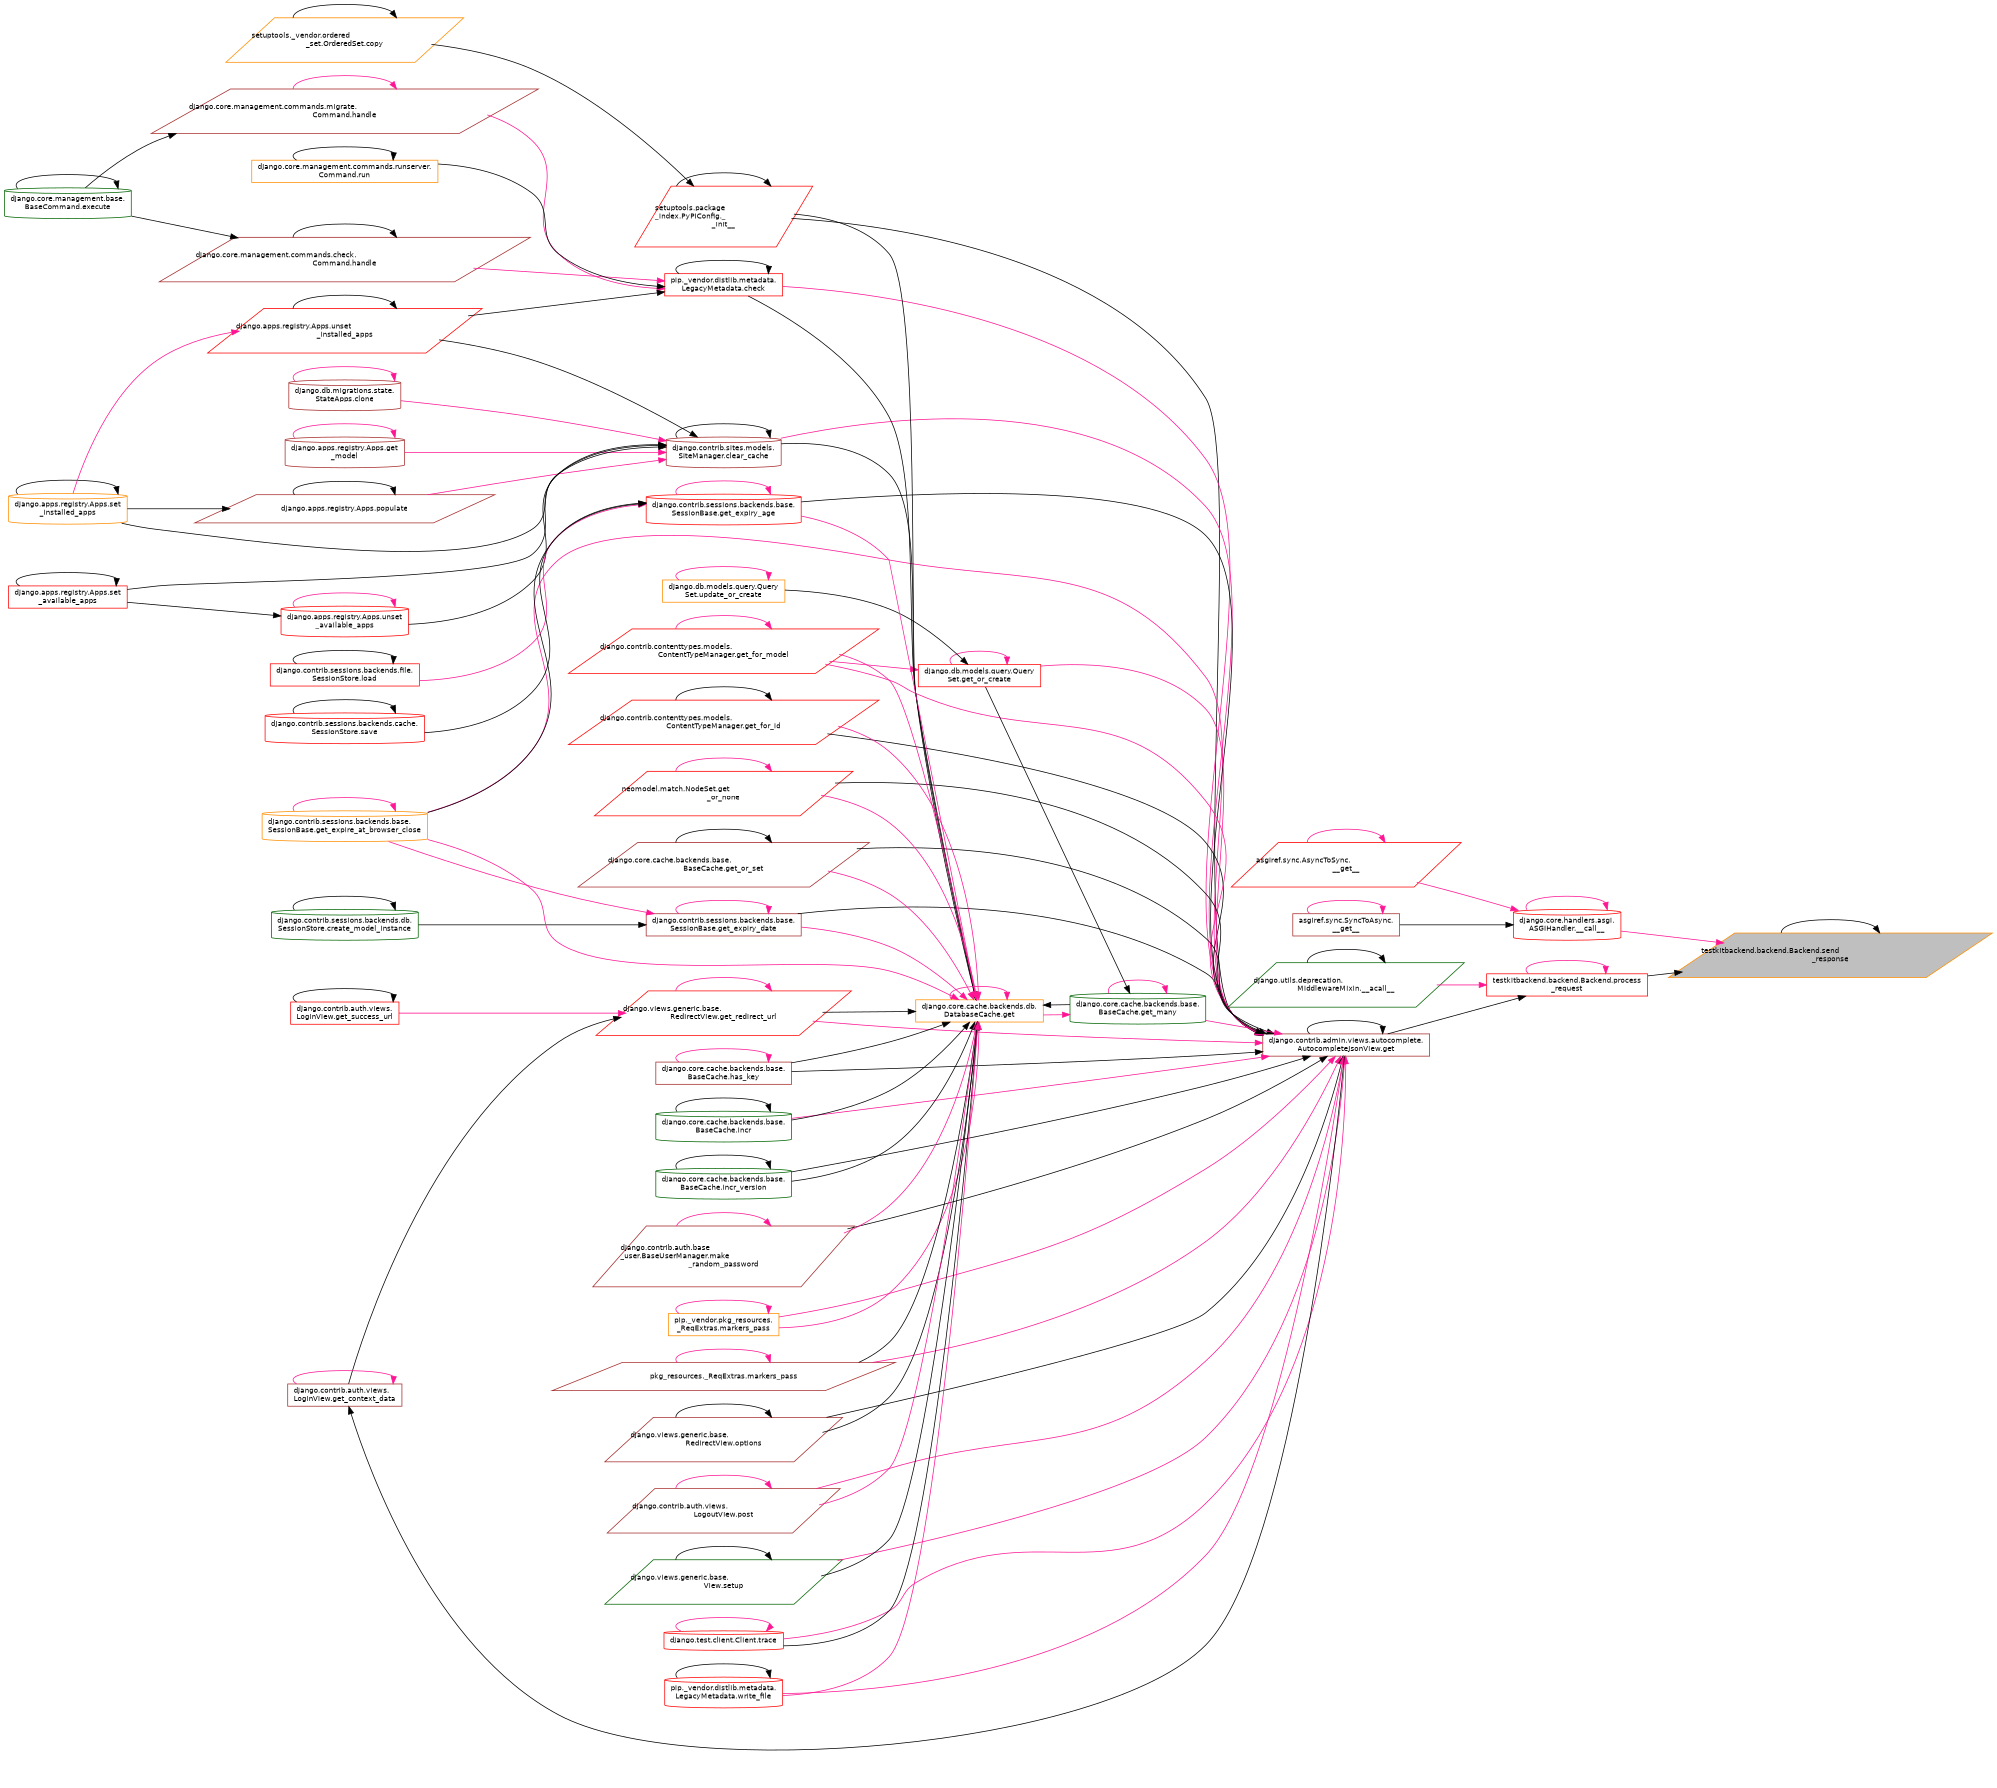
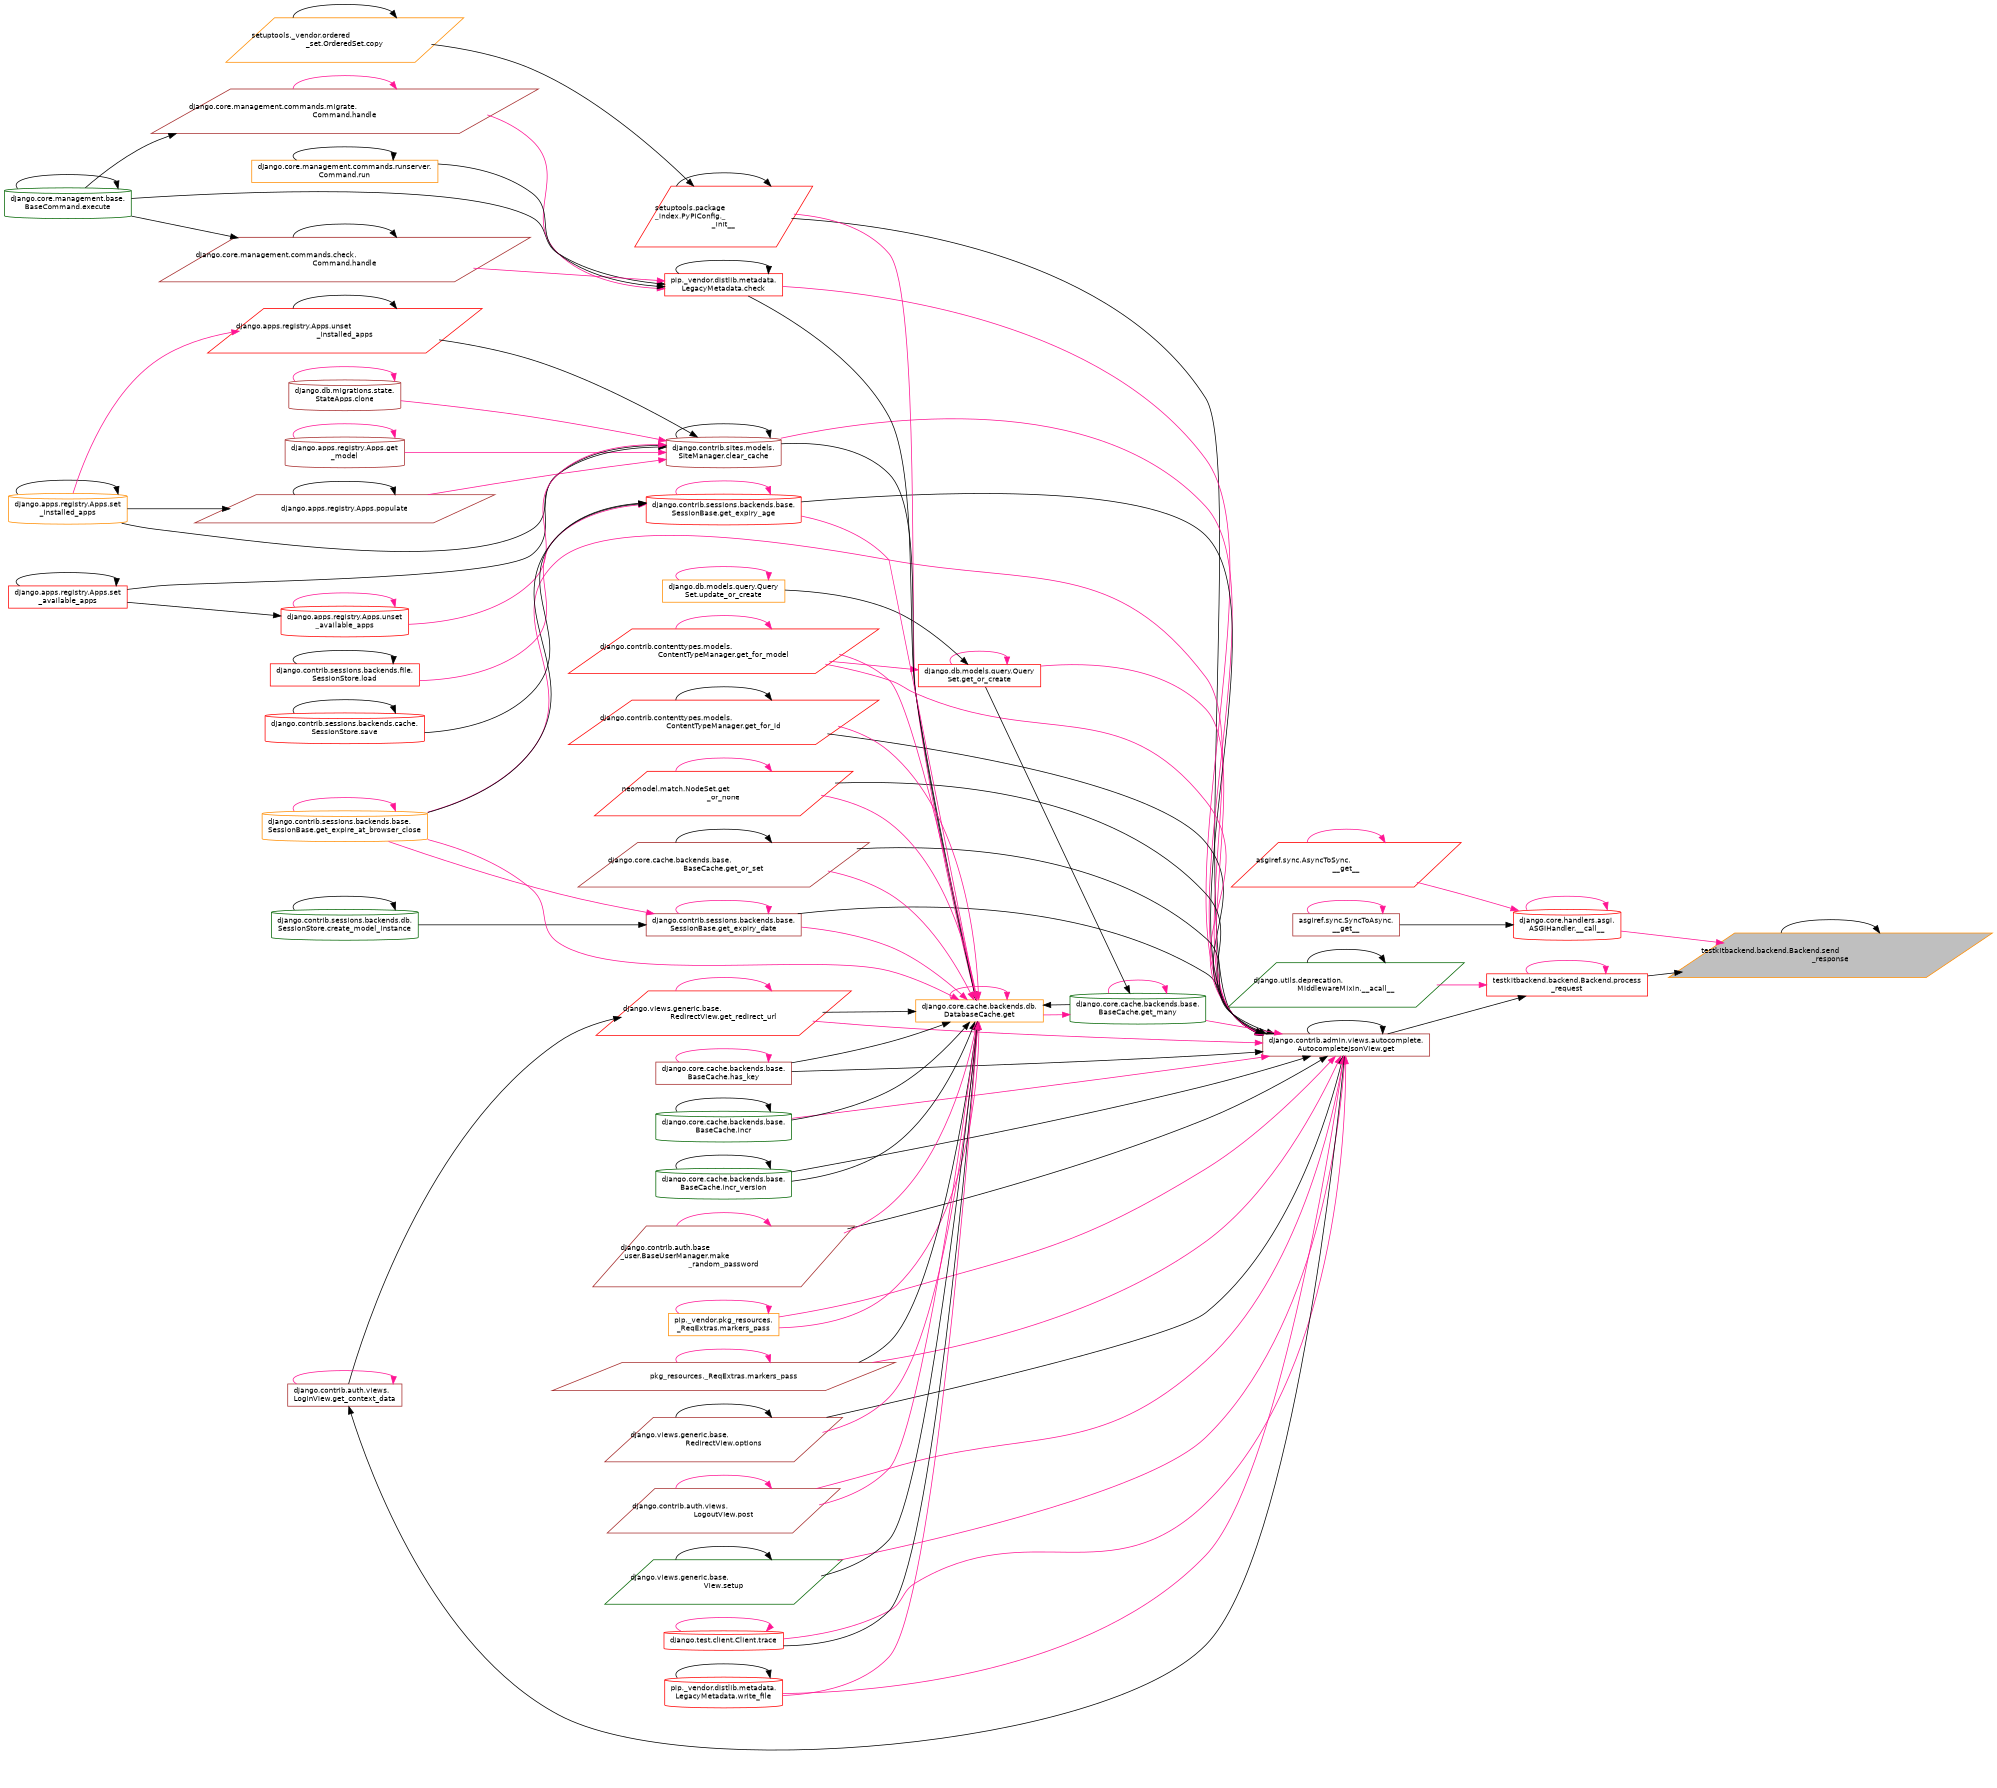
edge "django.apps.registry.Apps.unset _installed_apps" -> "pip._vendor.distlib.metadata. LegacyMetadata.check": now "django.core.management.base. BaseCommand.execute" -> "pip._vendor.distlib.metadata. LegacyMetadata.check"
edge "setuptools.package _index.PyPIConfig._ _init__" -> "django.core.cache.backends.db. DatabaseCache.get": color black -> deeppink
edge "django.apps.registry.Apps.unset _available_apps" -> "django.contrib.sites.models. SiteManager.clear_cache": color black -> deeppink
node "django.contrib.auth.views. LoginView.get_success_url": removed
edge "django.views.generic.base. RedirectView.options" -> "django.core.cache.backends.db. DatabaseCache.get": color black -> deeppink
